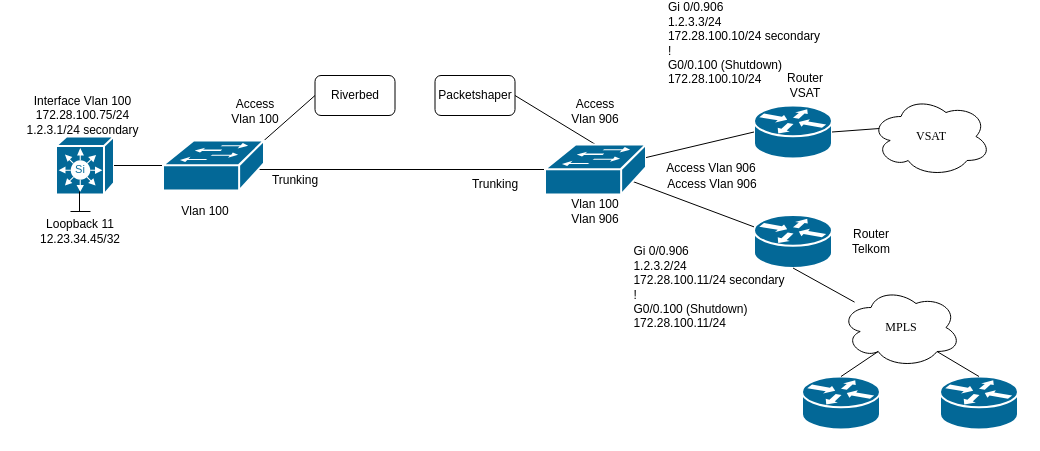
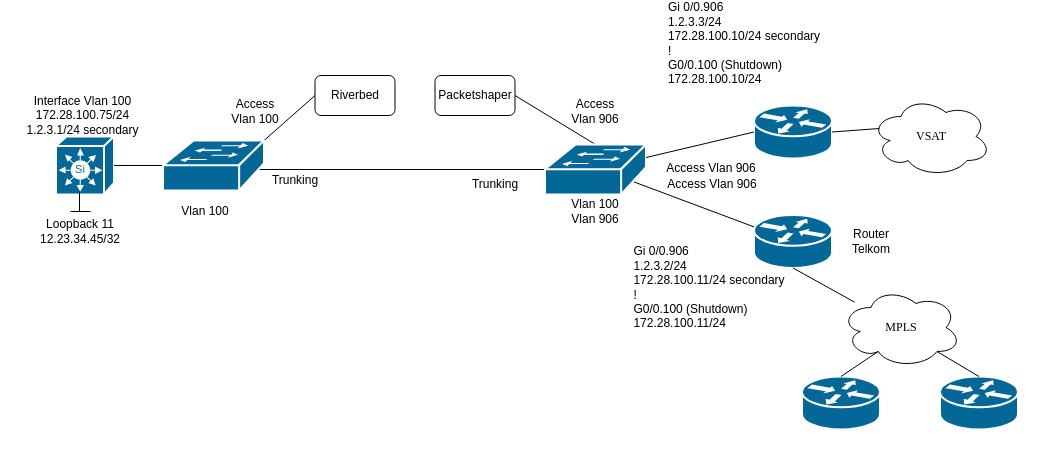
node "Router VSAT": removed
